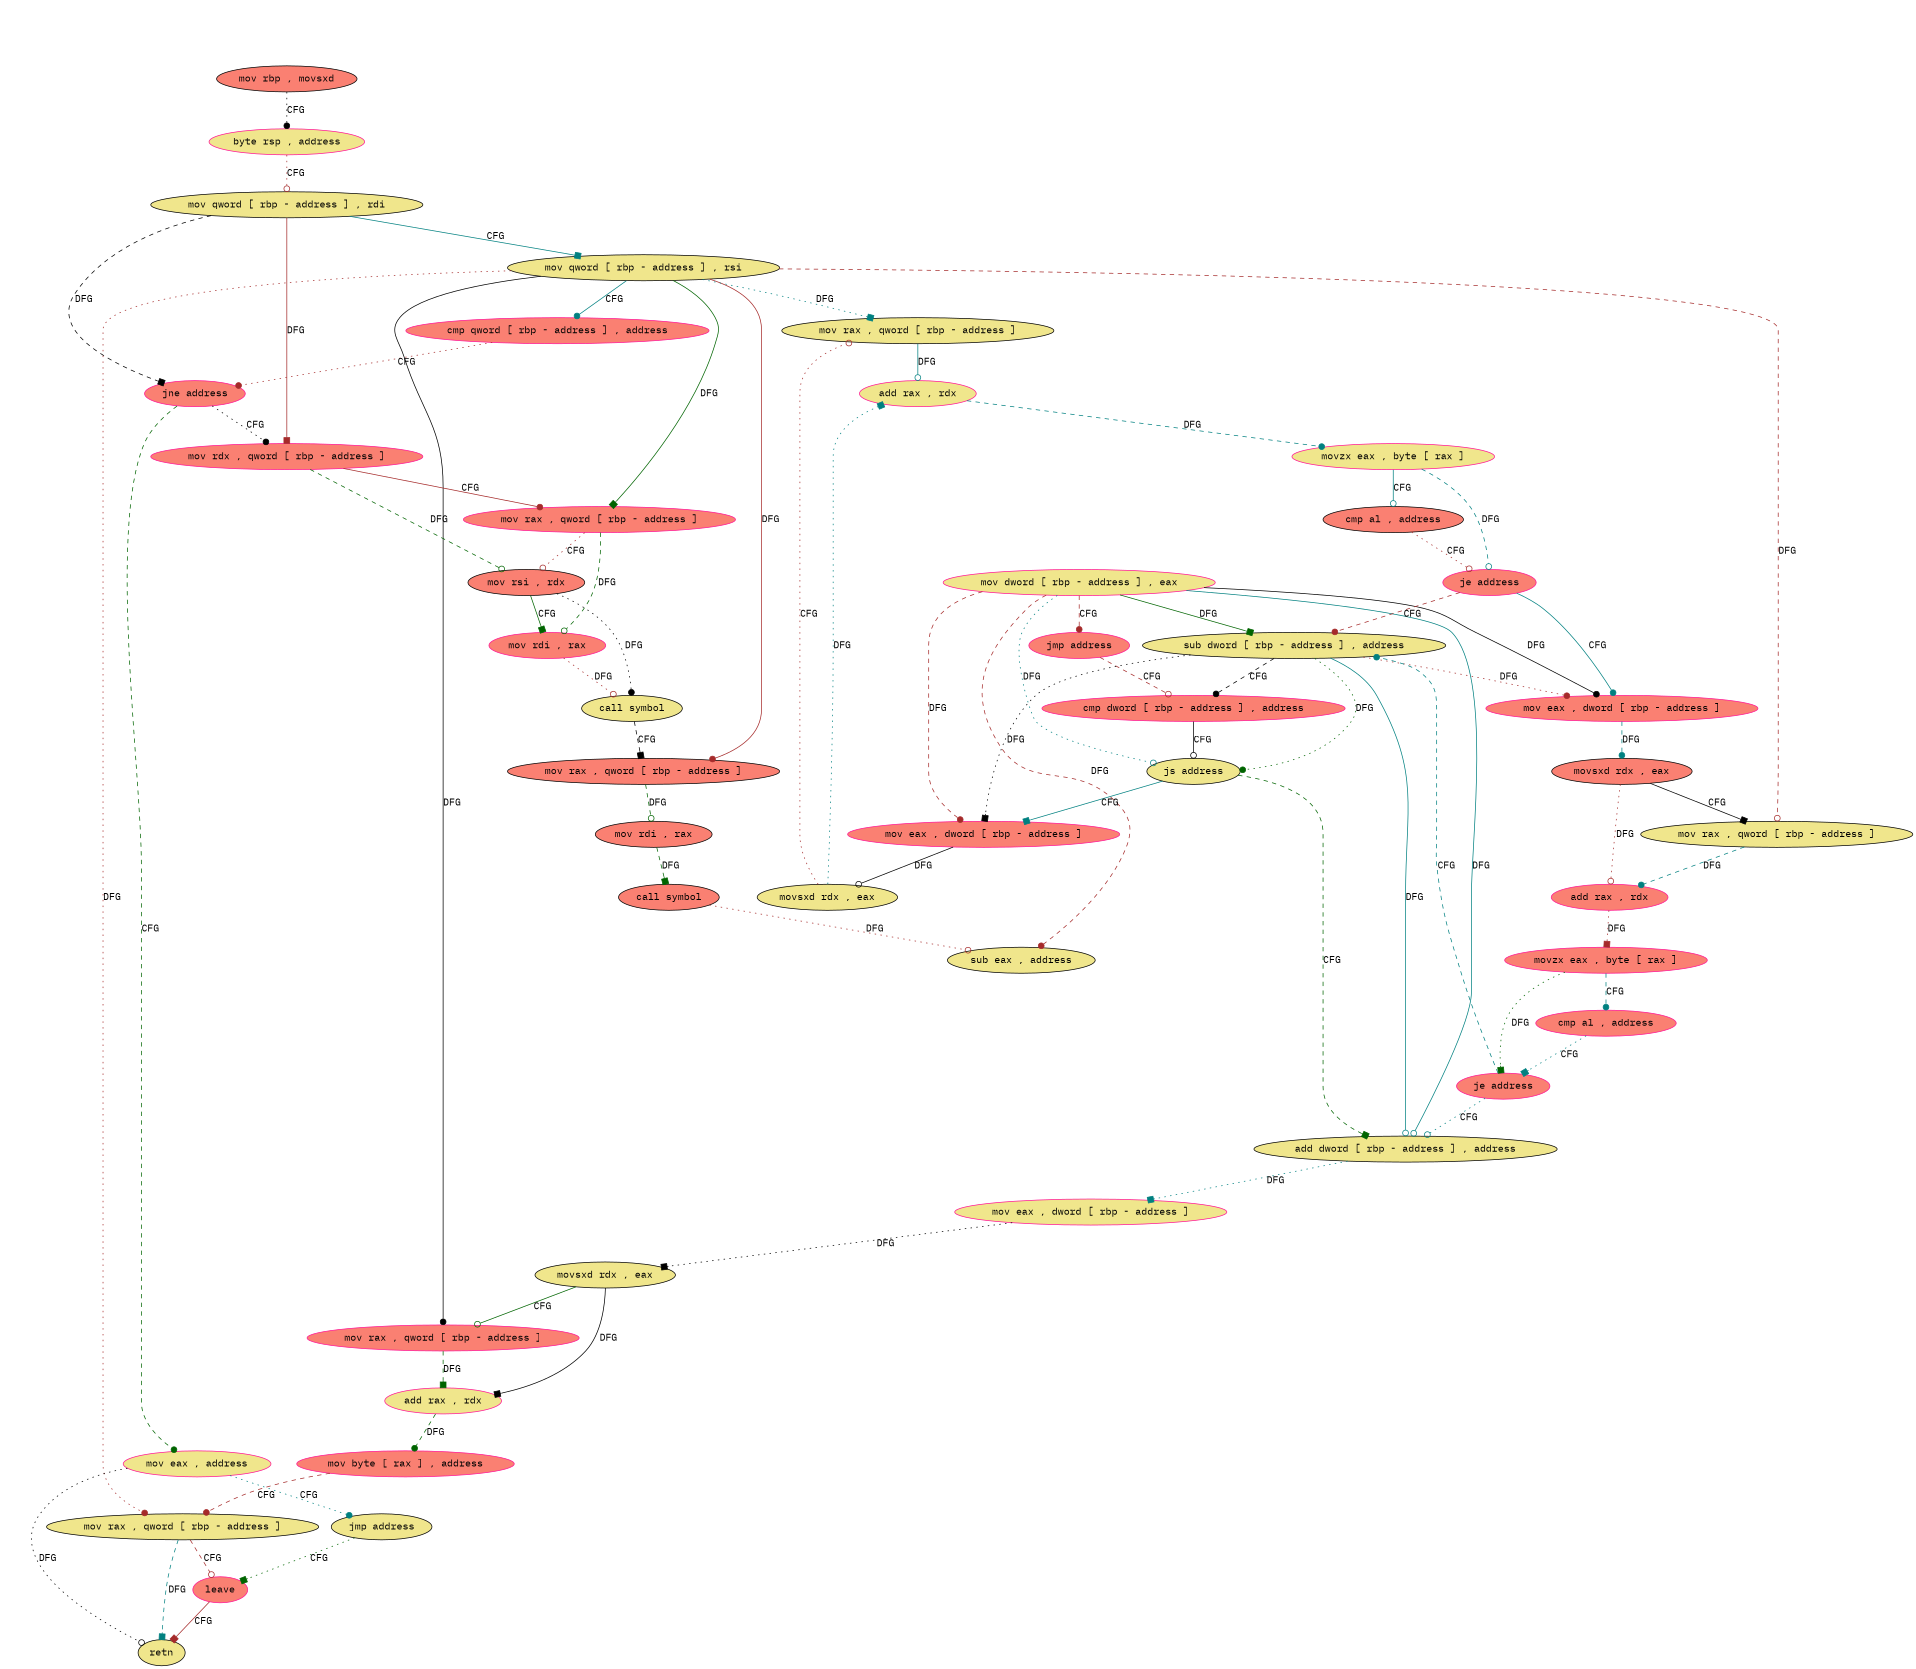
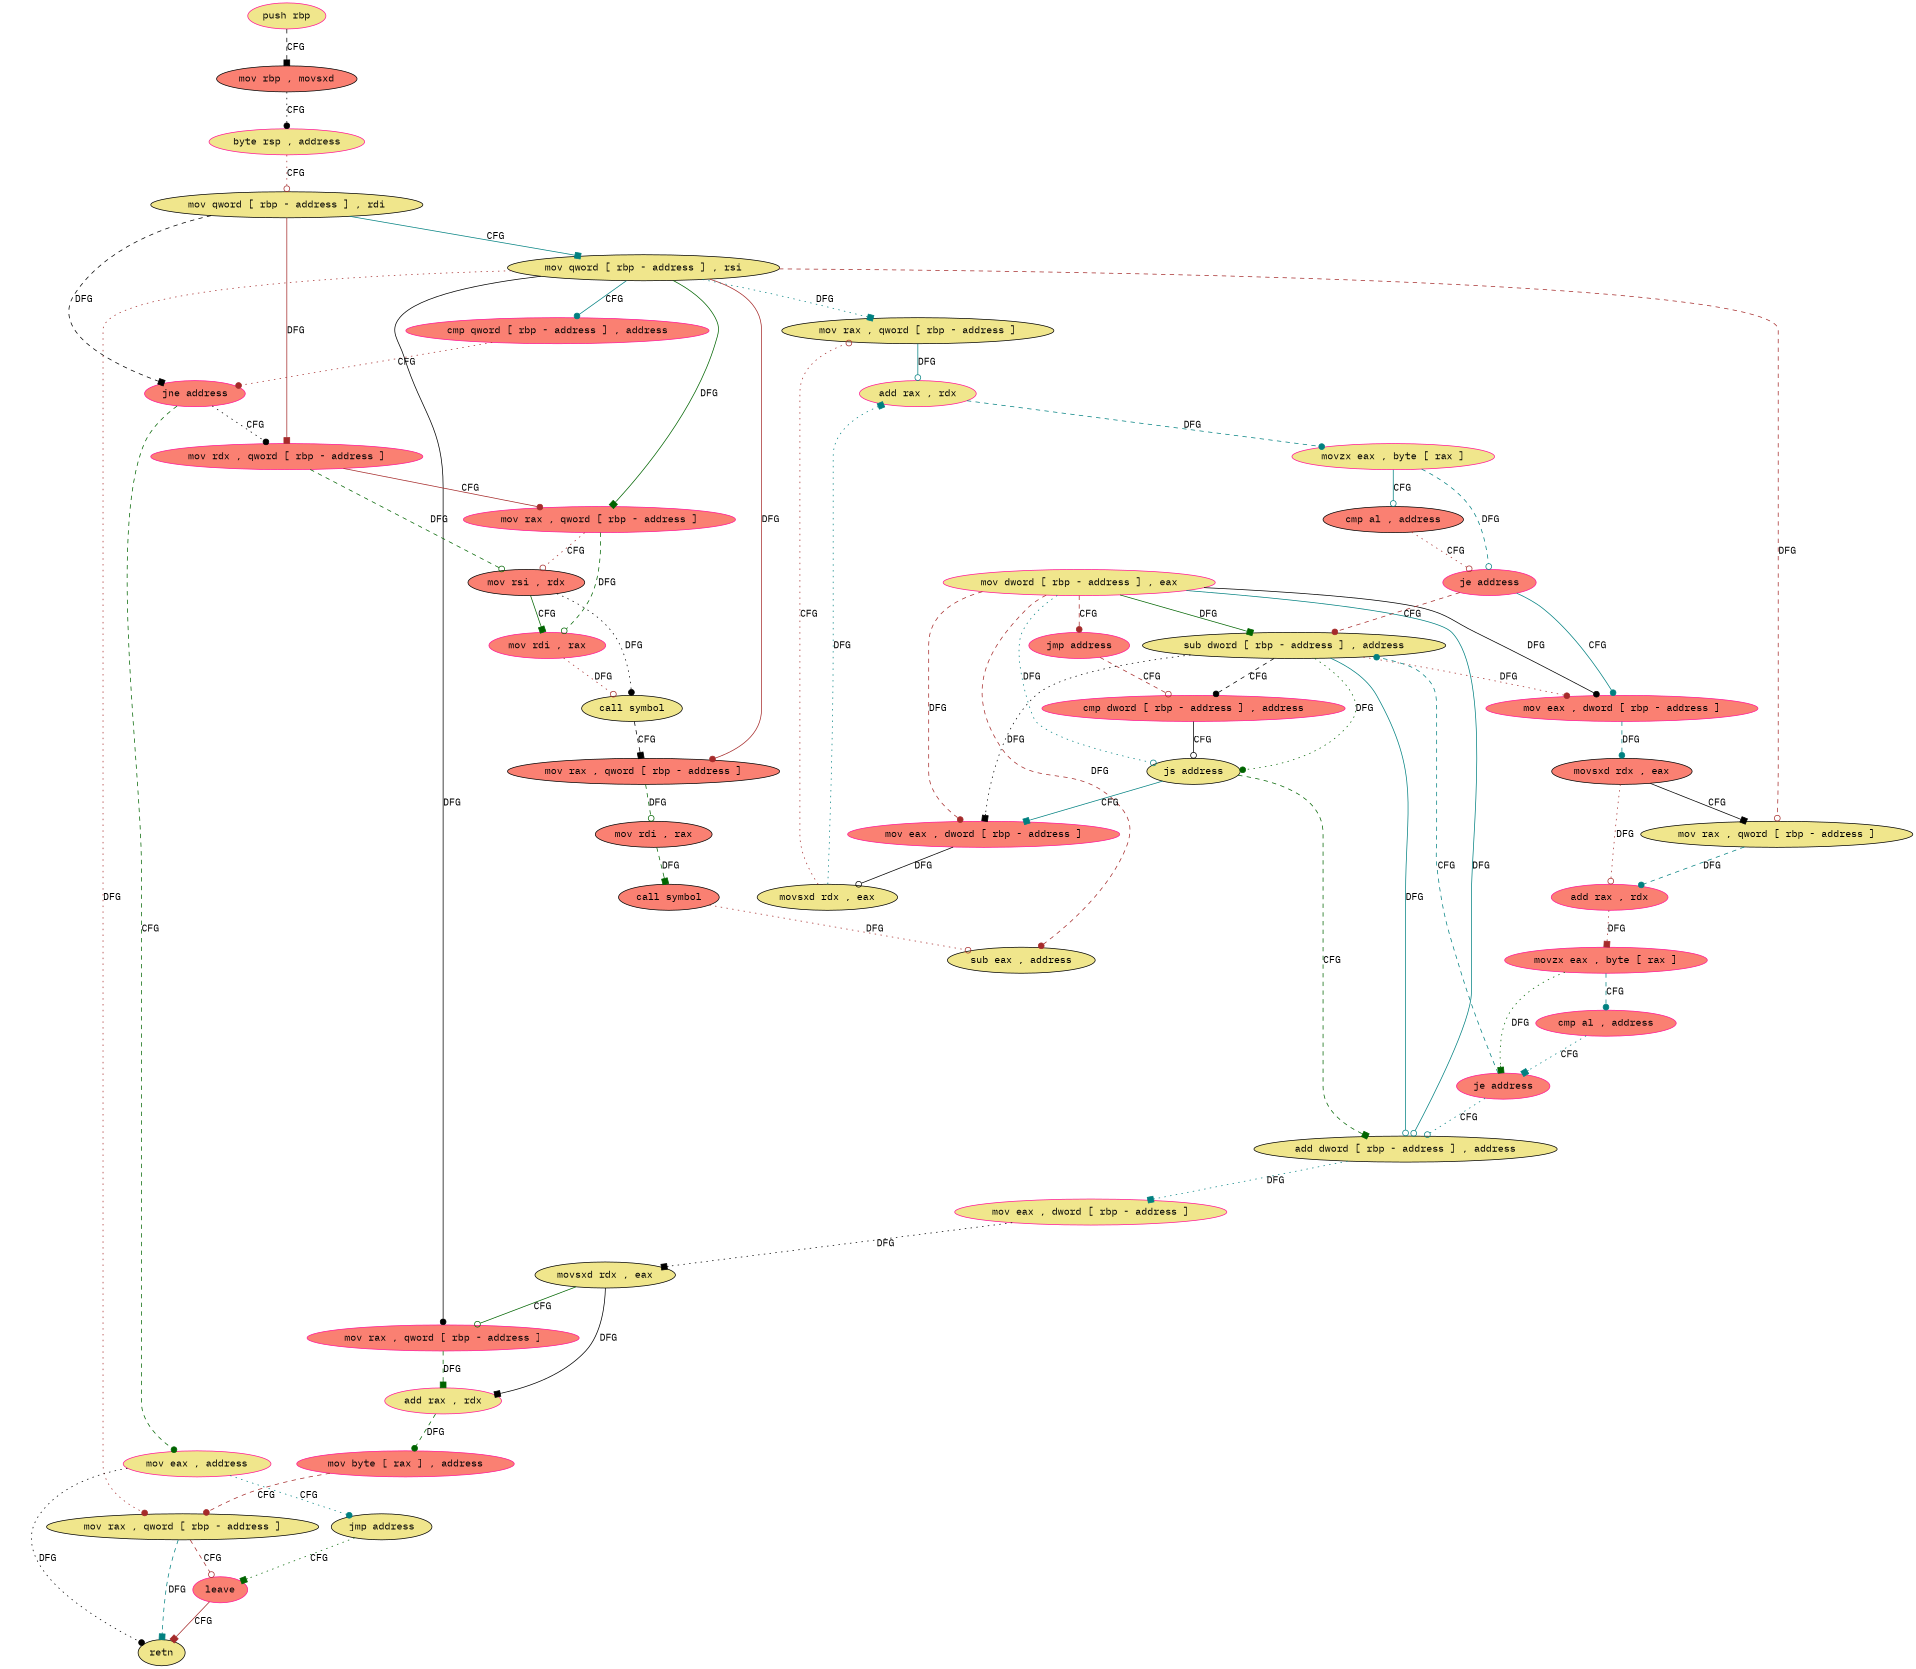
node "push rbp": added
edge "mov eax , address" -> "retn": arrowhead odot -> dot
